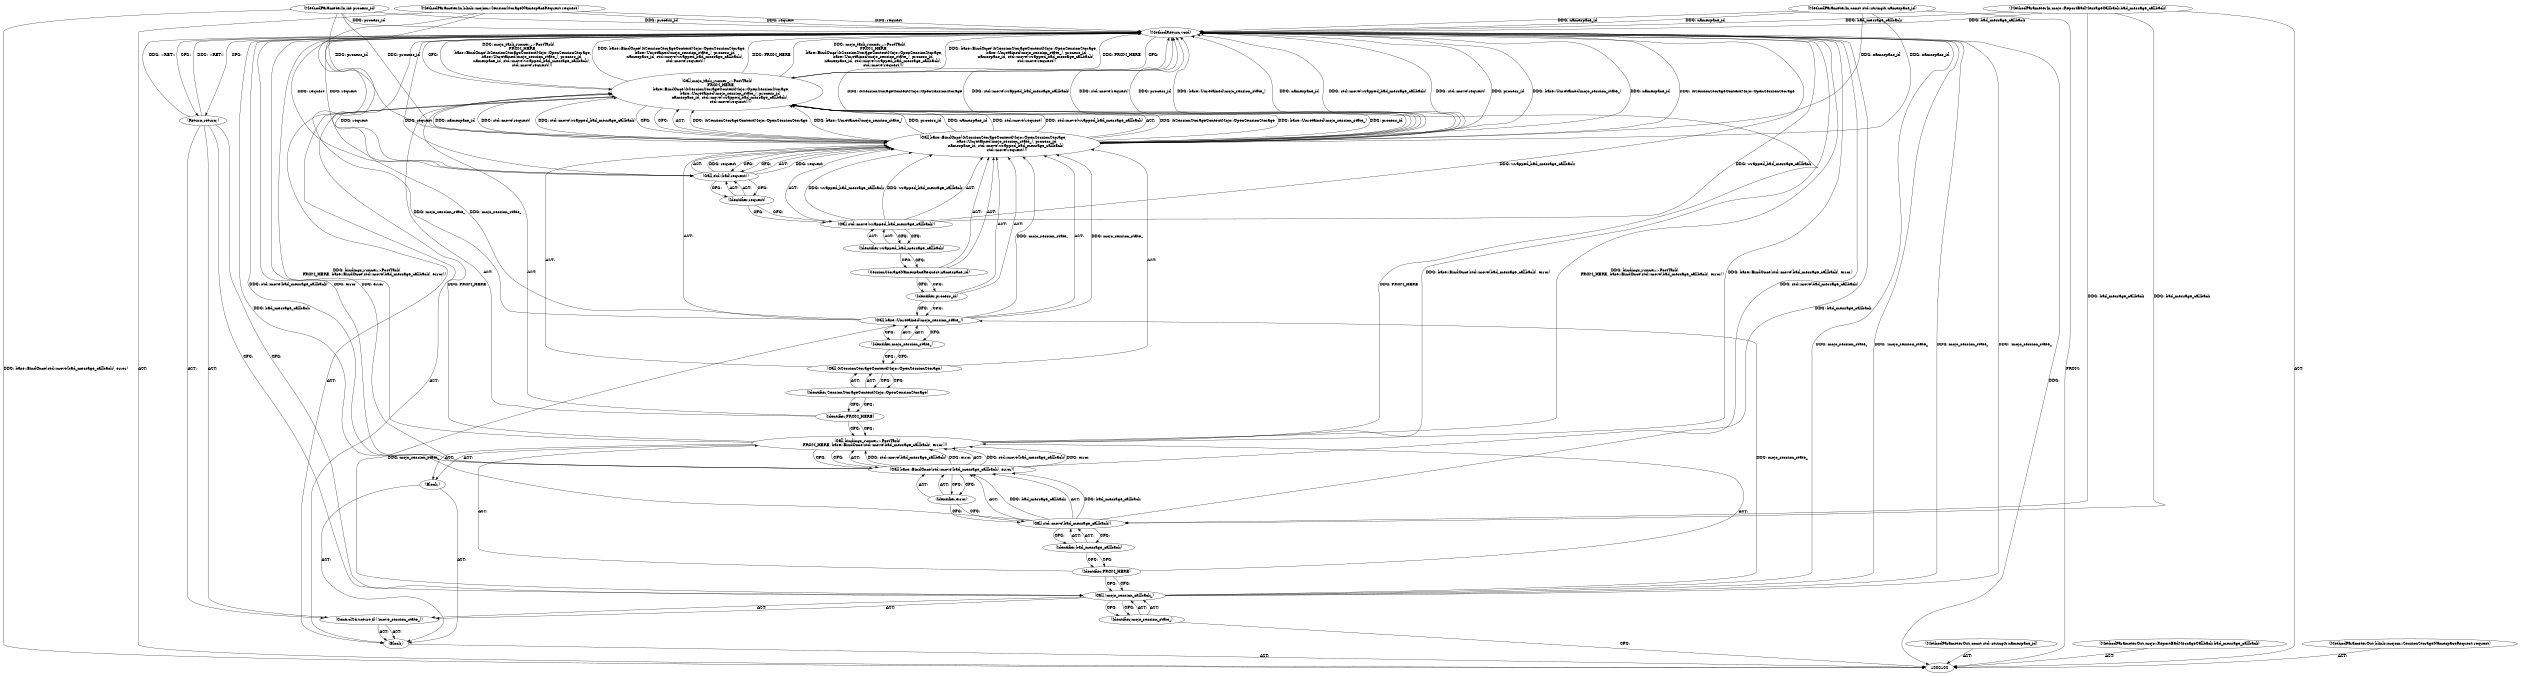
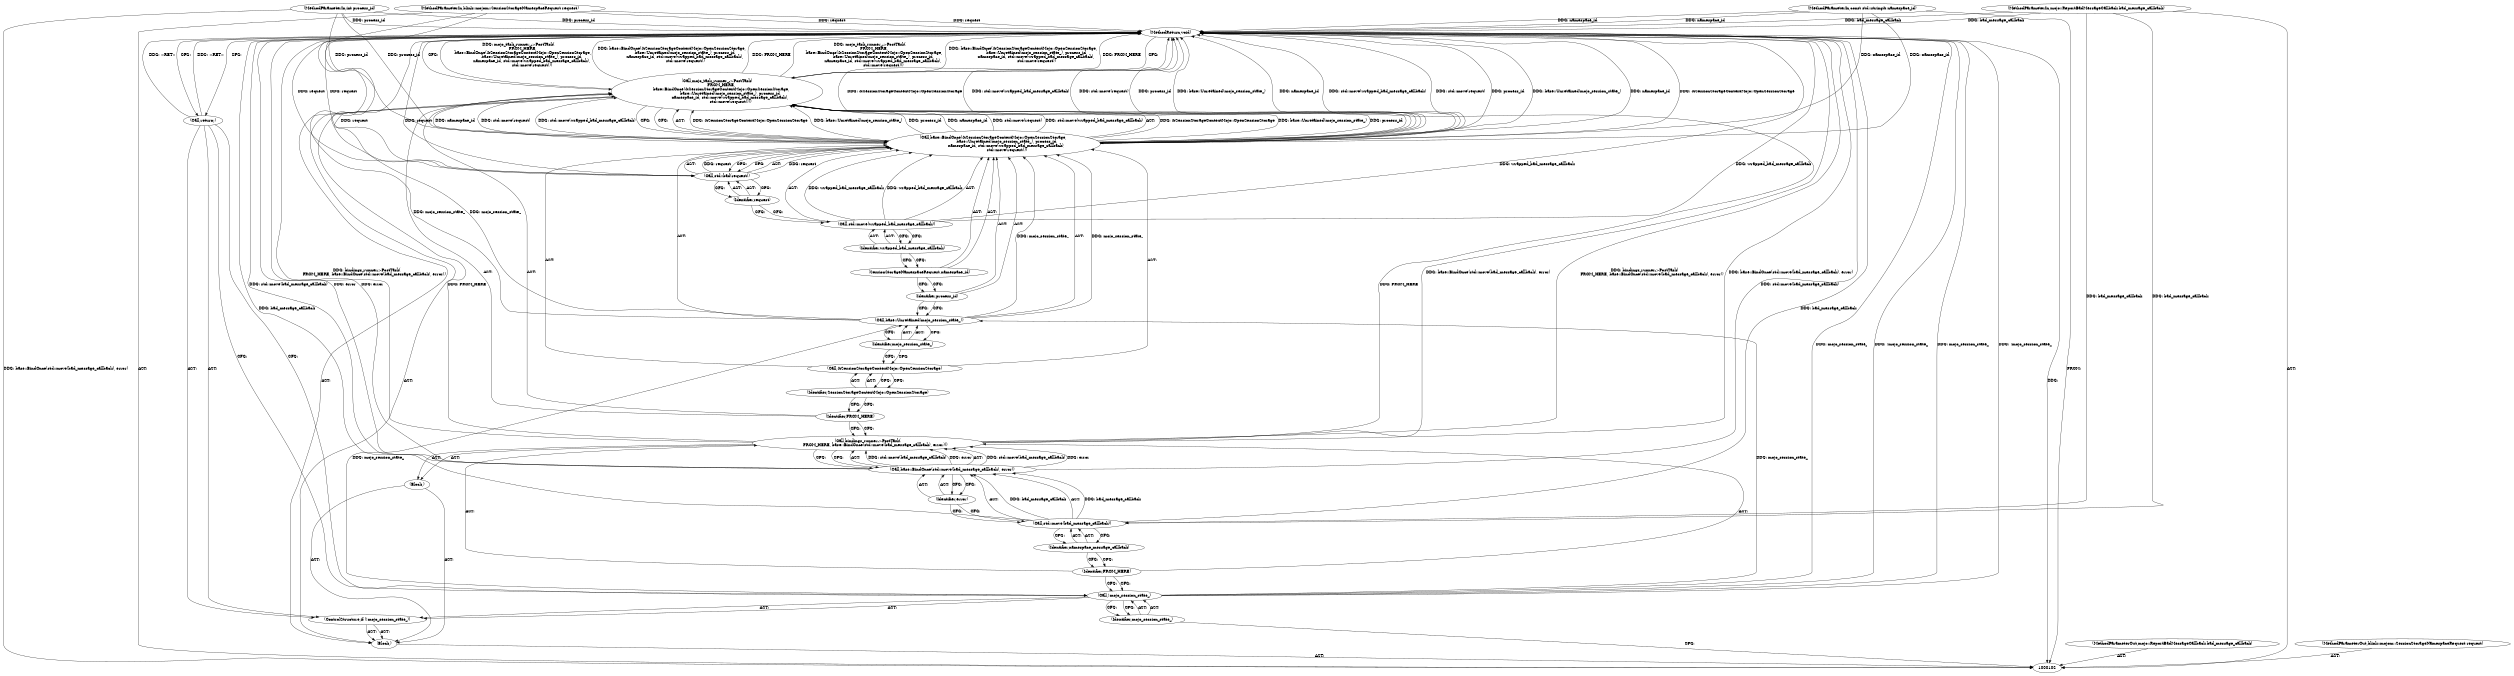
node "(Return,return;)": label "(Return,return;)" -> "(Call,return;)"
node "(Identifier,bad_message_callback)": label "(Identifier,bad_message_callback)" -> "(Identifier,namespace_message_callback)"
node "(Call,!mojo_session_callback_)": label "(Call,!mojo_session_callback_)" -> "(Call,!mojo_session_state_)"
node "(ControlStructure,if (!move_session_state_))": label "(ControlStructure,if (!move_session_state_))" -> "(ControlStructure,if (!mojo_session_state_))"
node "(MethodParameterOut,const std::string& namespace_id)": removed
